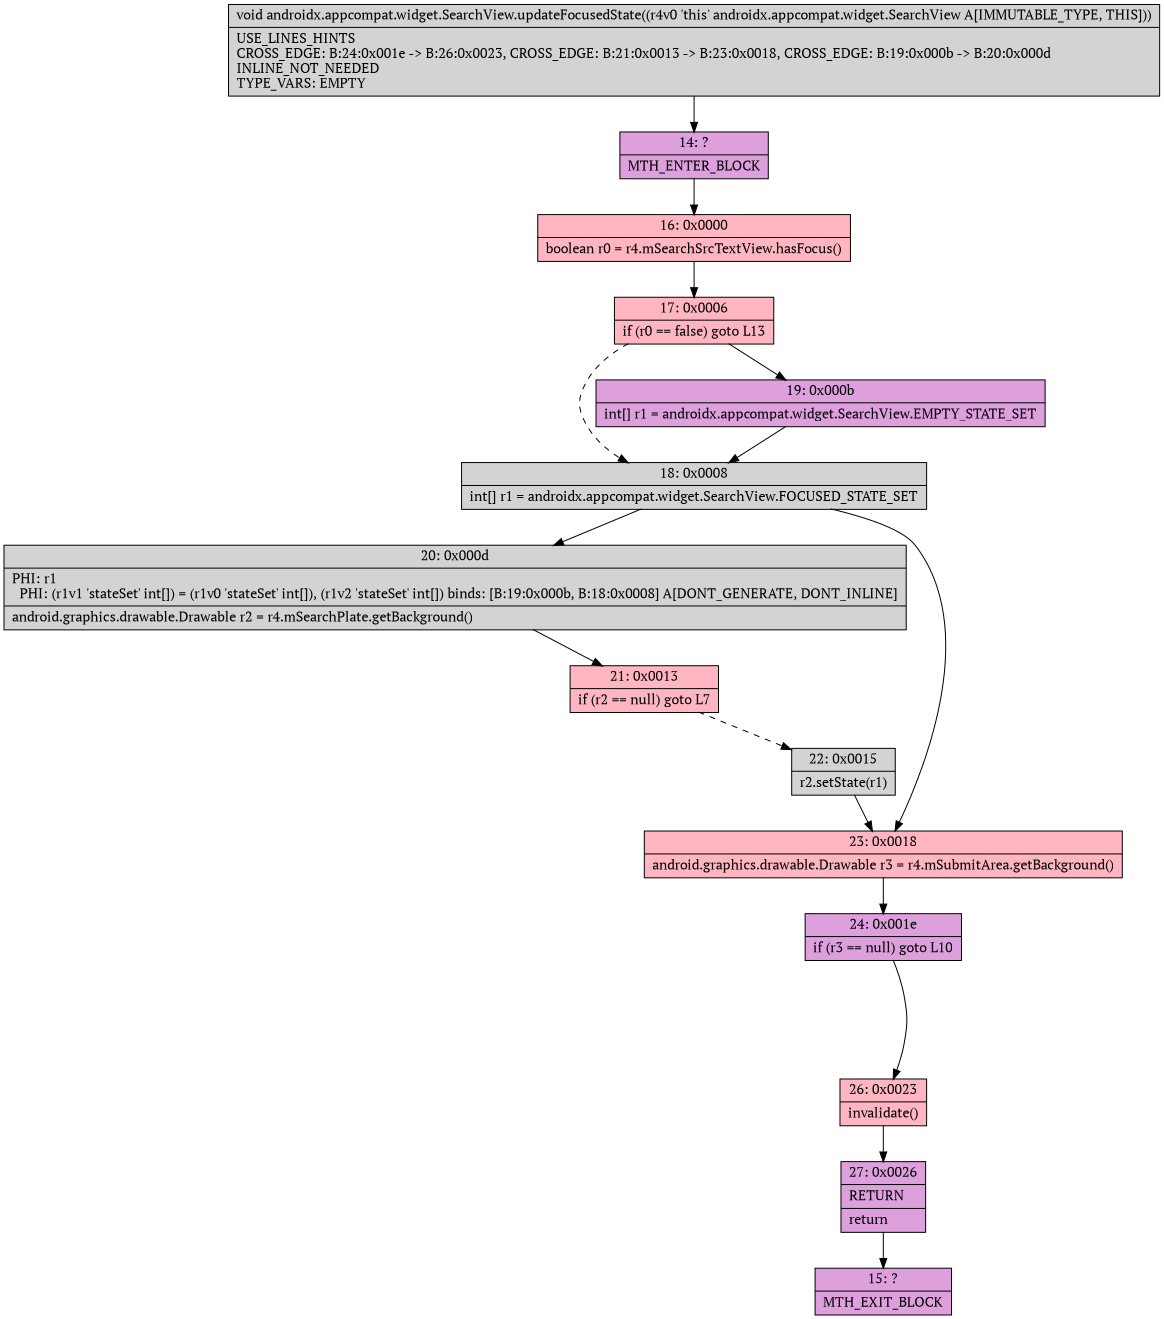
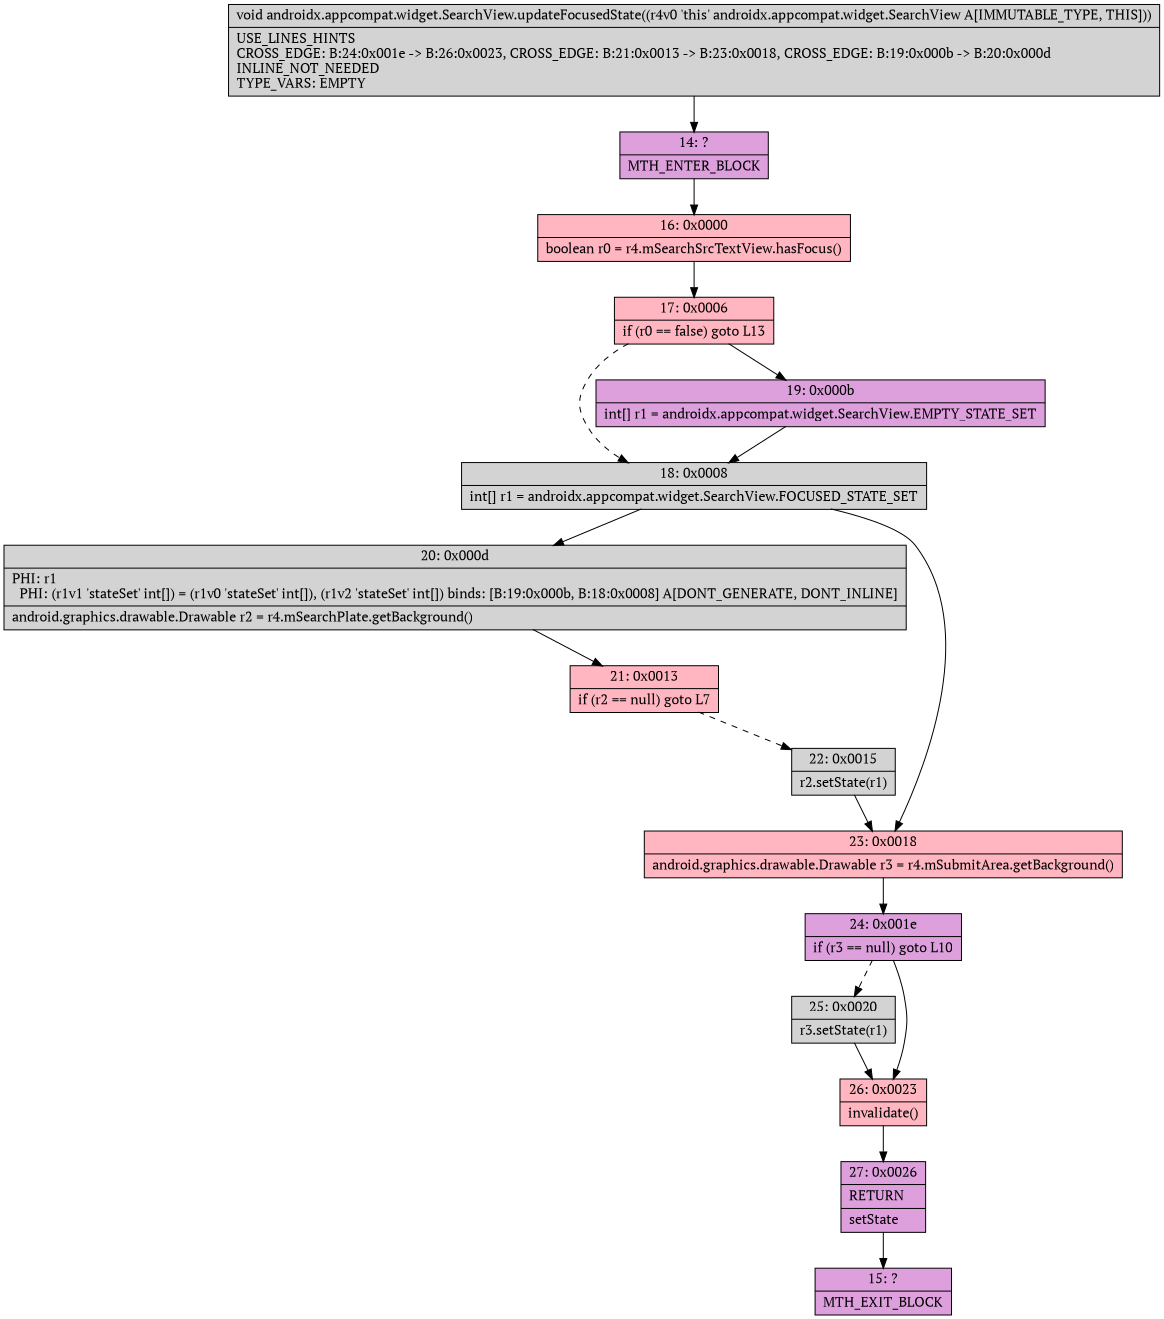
node "25: 0x0020": added
node "27: 0x0026": text "return" -> "setState"
